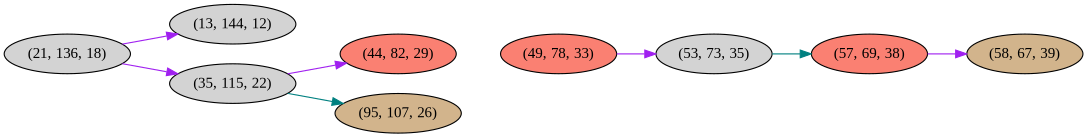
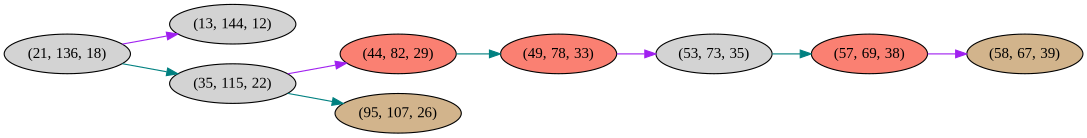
edge "(44, 82, 29)" -> "(49, 78, 33)": added
edge "(21, 136, 18)" -> "(35, 115, 22)": color purple -> teal
